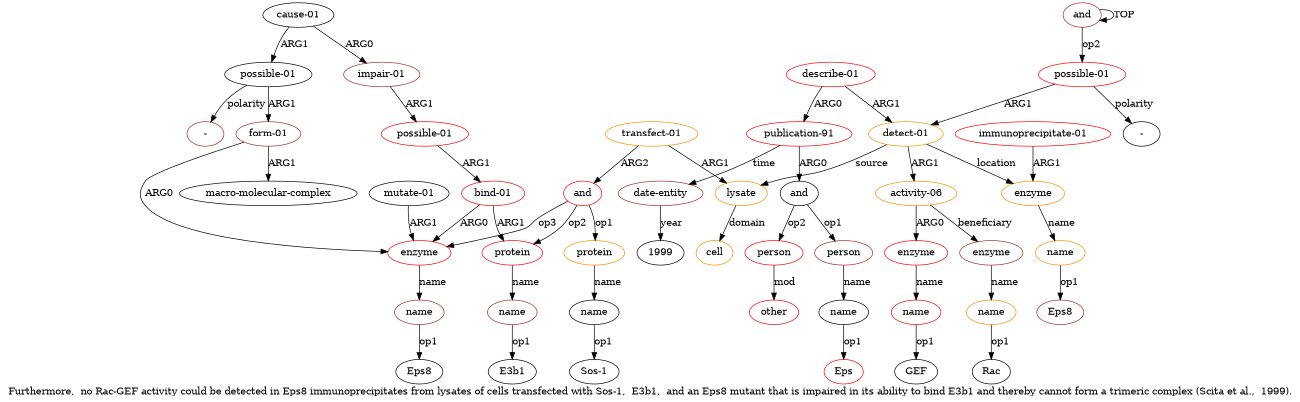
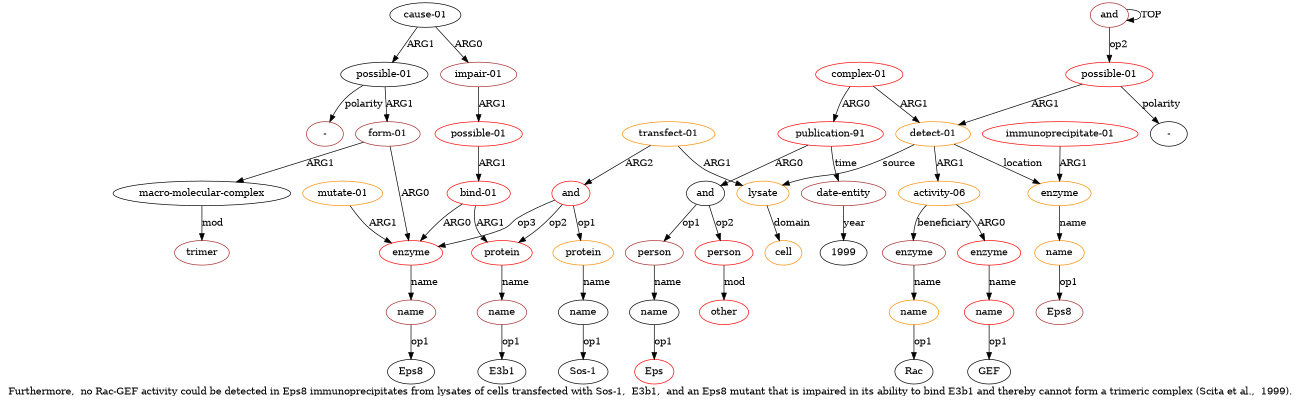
node "describe-01": label "describe-01" -> "complex-01"
node "mutate-01": color black -> darkorange
node "trimer": added
